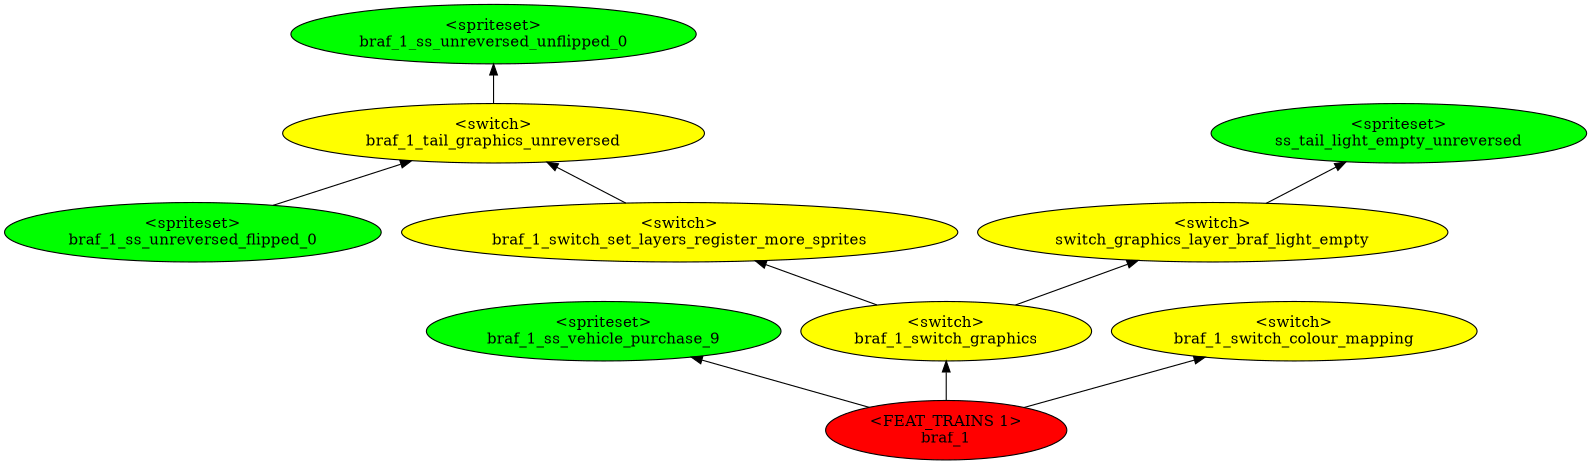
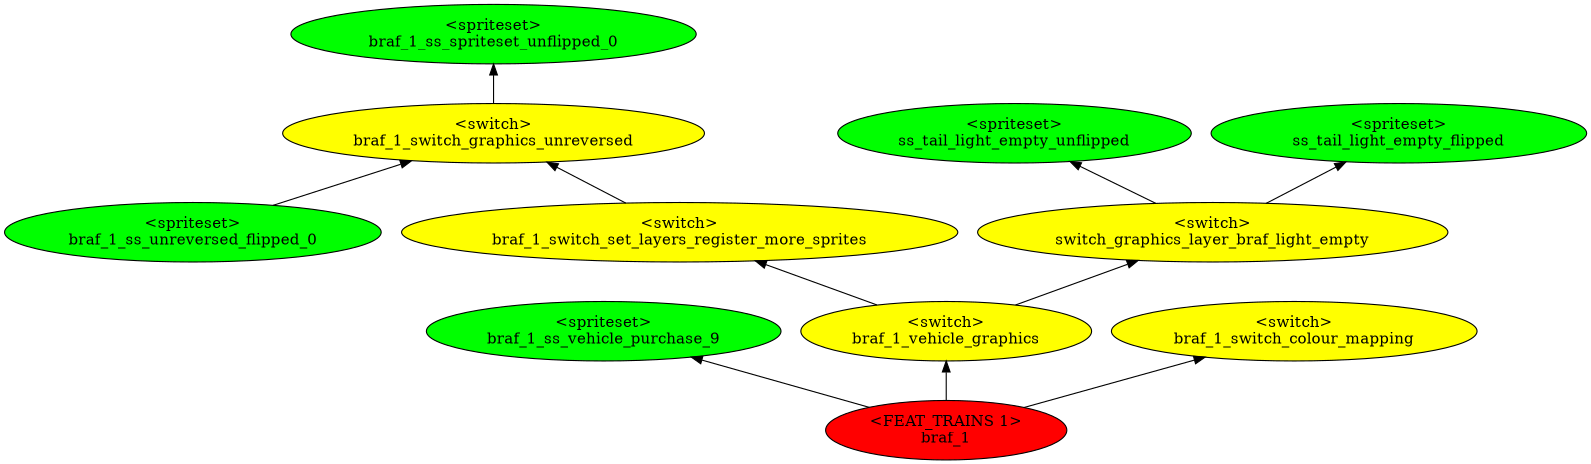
node "<spriteset> braf_1_ss_unreversed_unflipped_0": label "<spriteset> braf_1_ss_unreversed_unflipped_0" -> "<spriteset> braf_1_ss_spriteset_unflipped_0"
node "<switch> braf_1_tail_graphics_unreversed": label "<switch> braf_1_tail_graphics_unreversed" -> "<switch> braf_1_switch_graphics_unreversed"
node "<spriteset> ss_tail_light_empty_unflipped": added
node "<spriteset> ss_tail_light_empty_unreversed": label "<spriteset> ss_tail_light_empty_unreversed" -> "<spriteset> ss_tail_light_empty_flipped"
node "<switch> braf_1_switch_graphics": label "<switch> braf_1_switch_graphics" -> "<switch> braf_1_vehicle_graphics"
